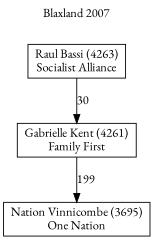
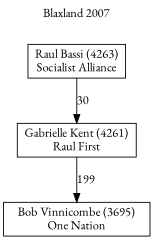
node "Gabrielle Kent (4261) Family First": label "Gabrielle Kent (4261) Family First" -> "Gabrielle Kent (4261) Raul First"
node "Nation Vinnicombe (3695) One Nation": label "Nation Vinnicombe (3695) One Nation" -> "Bob Vinnicombe (3695) One Nation"
